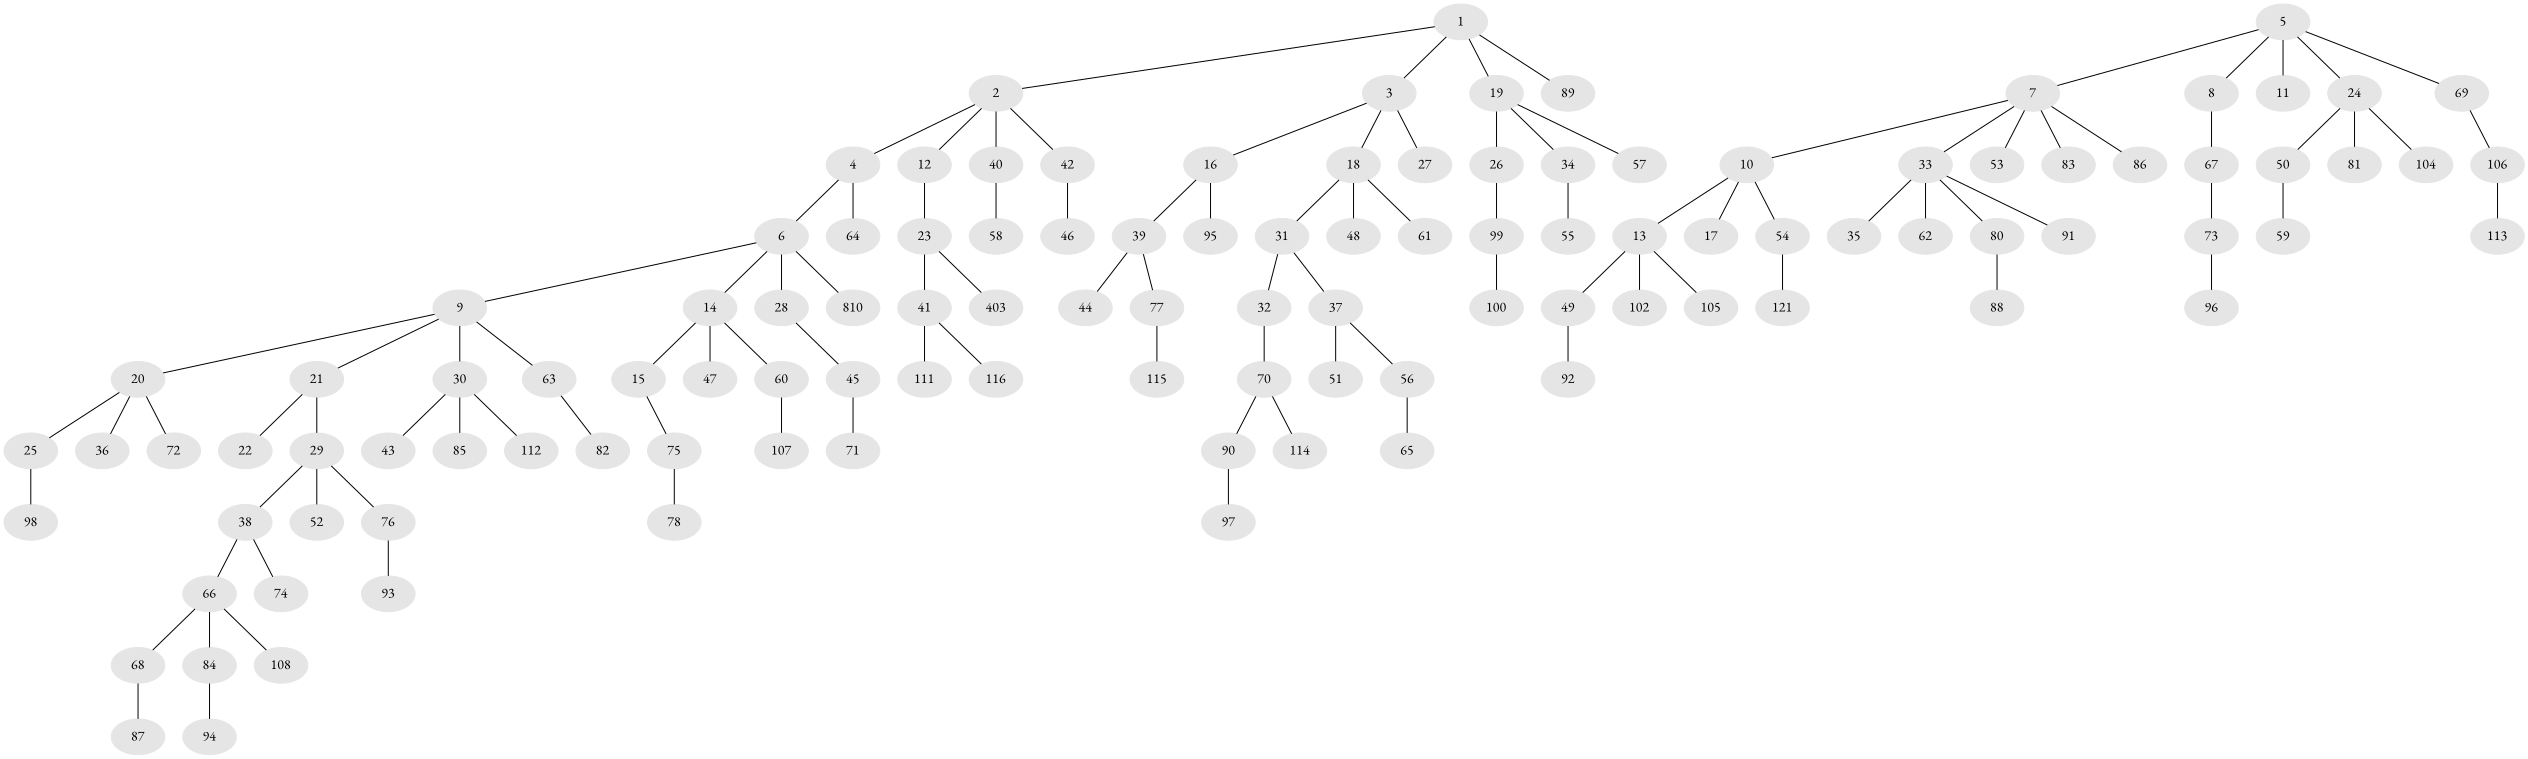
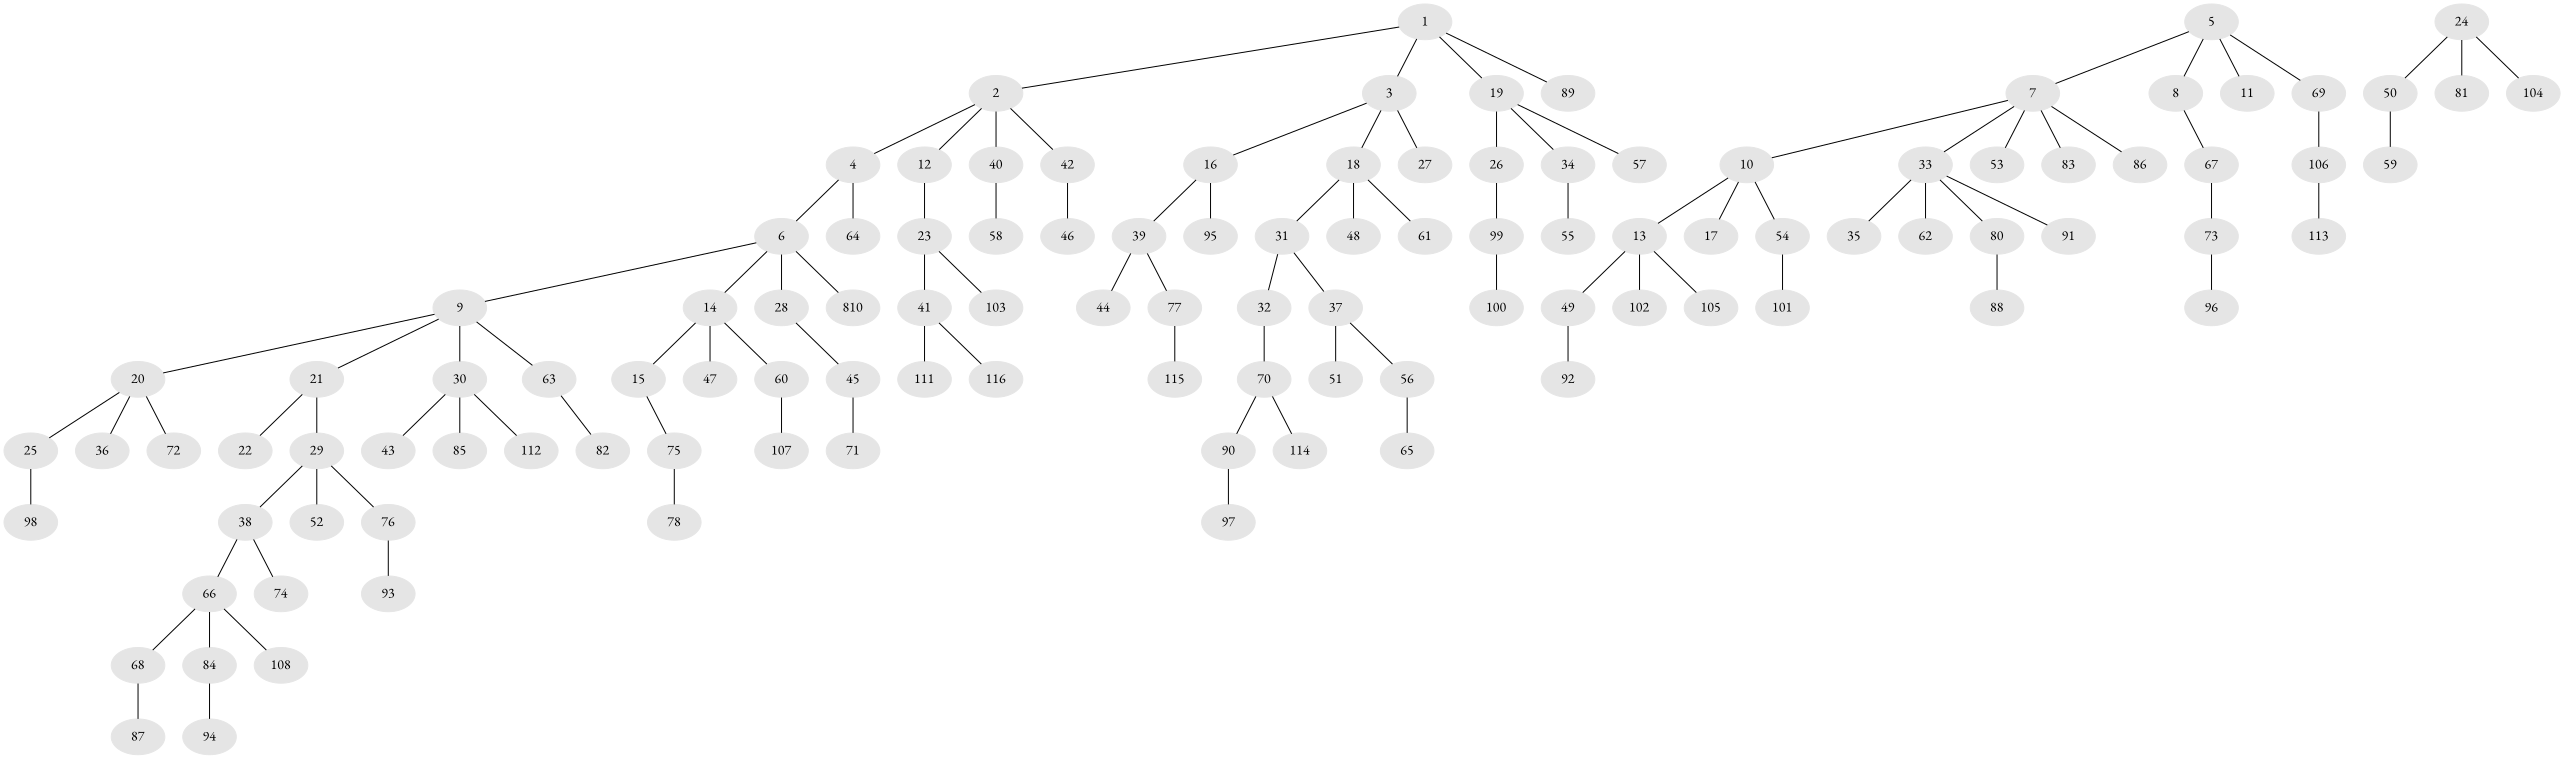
edge "5" -- "24": removed
node "403": label "403" -> "103"
node "121": label "121" -> "101"
